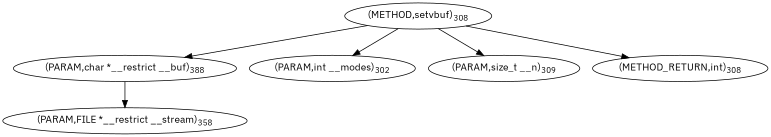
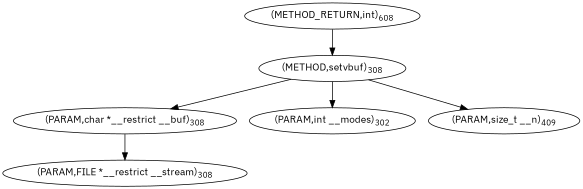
edge "(METHOD,setvbuf)" -> "(METHOD_RETURN,int)": reversed
node "(PARAM,char *__restrict __buf)": text "388" -> "308"
node "(PARAM,size_t __n)": text "309" -> "409"
node "(METHOD_RETURN,int)": text "308" -> "608"
node "(PARAM,FILE *__restrict __stream)": text "358" -> "308"
